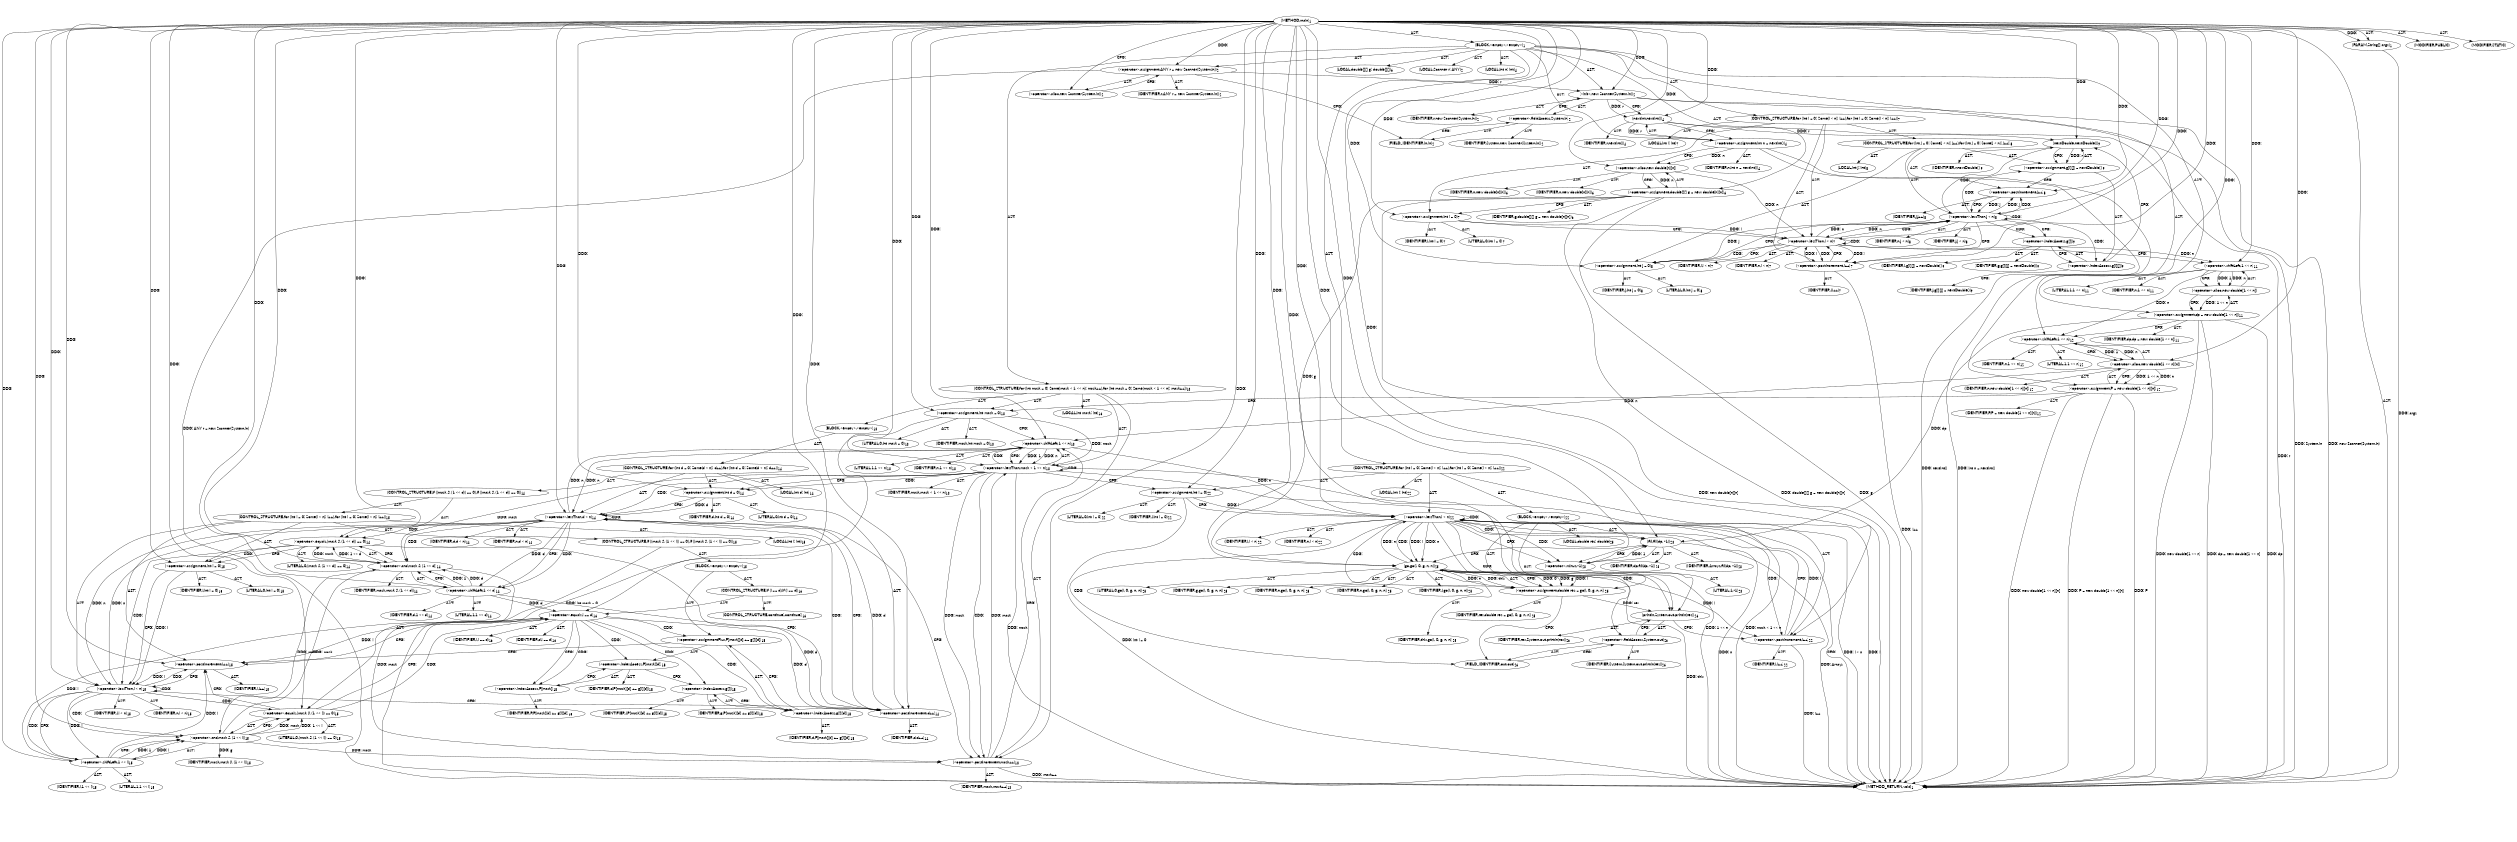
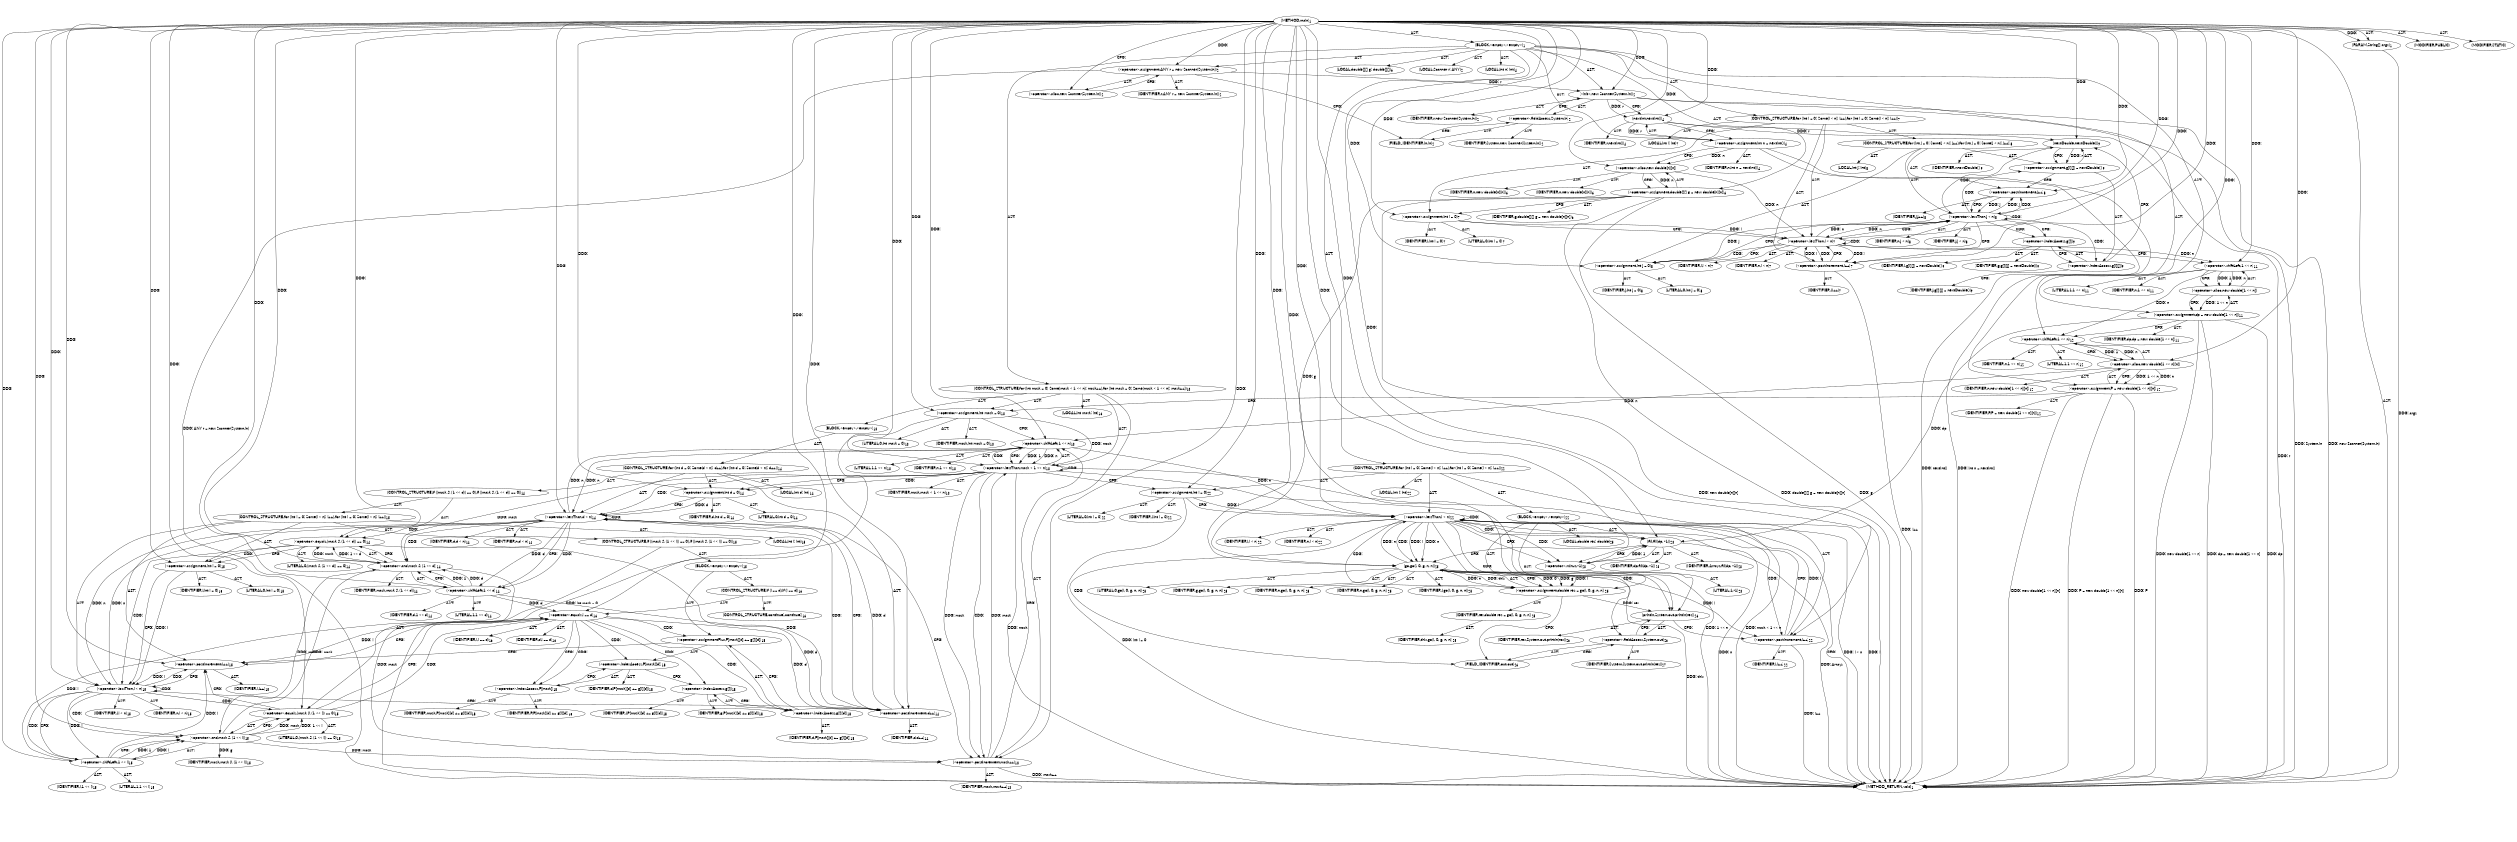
edge "(go,go(i, 0, g, n, n))" -> "(IDENTIFIER,this,go(i, 0, g, n, n))": now "(IDENTIFIER,res,double res = go(i, 0, g, n, n))" -> "(IDENTIFIER,this,go(i, 0, g, n, n))"
edge "(<operator>.equals,(mask & (1 << d)) == 0)" -> "(<operator>.postIncrement,d++)": label "CFG: " -> "DDG: "
node "(IDENTIFIER,System,System.out.println(res))": text "26" -> "27"
node "(IDENTIFIER,mask,P[mask][d] += g[i][d])": added
